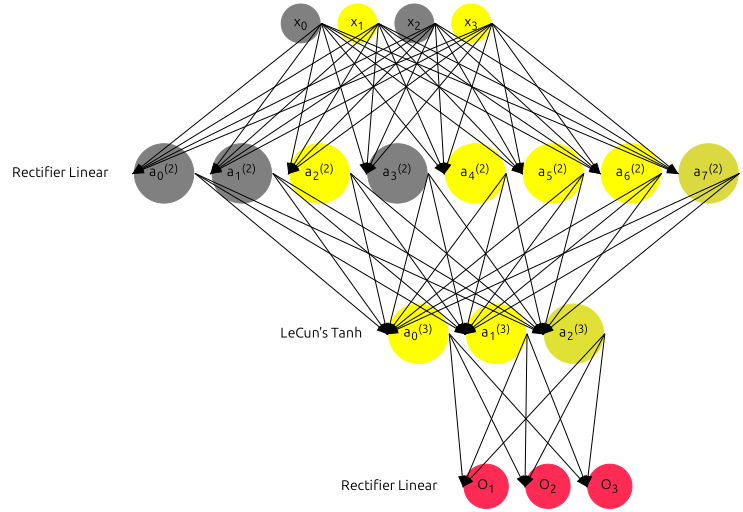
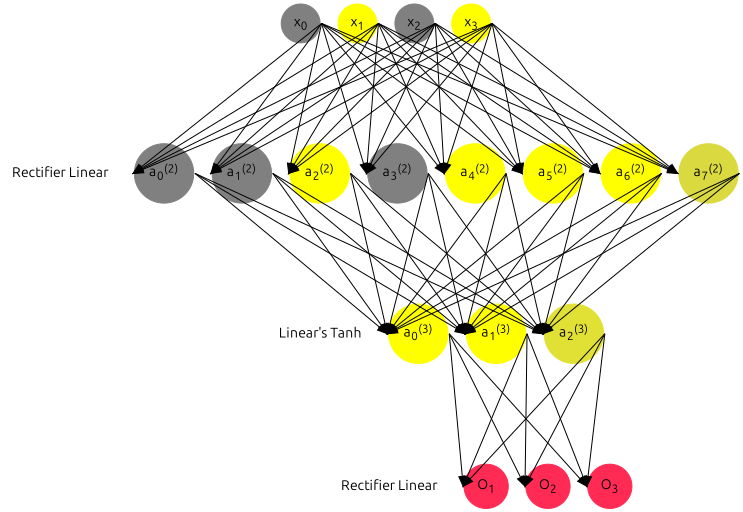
node "LeCun's Tanh": label "LeCun's Tanh" -> "Linear's Tanh"
